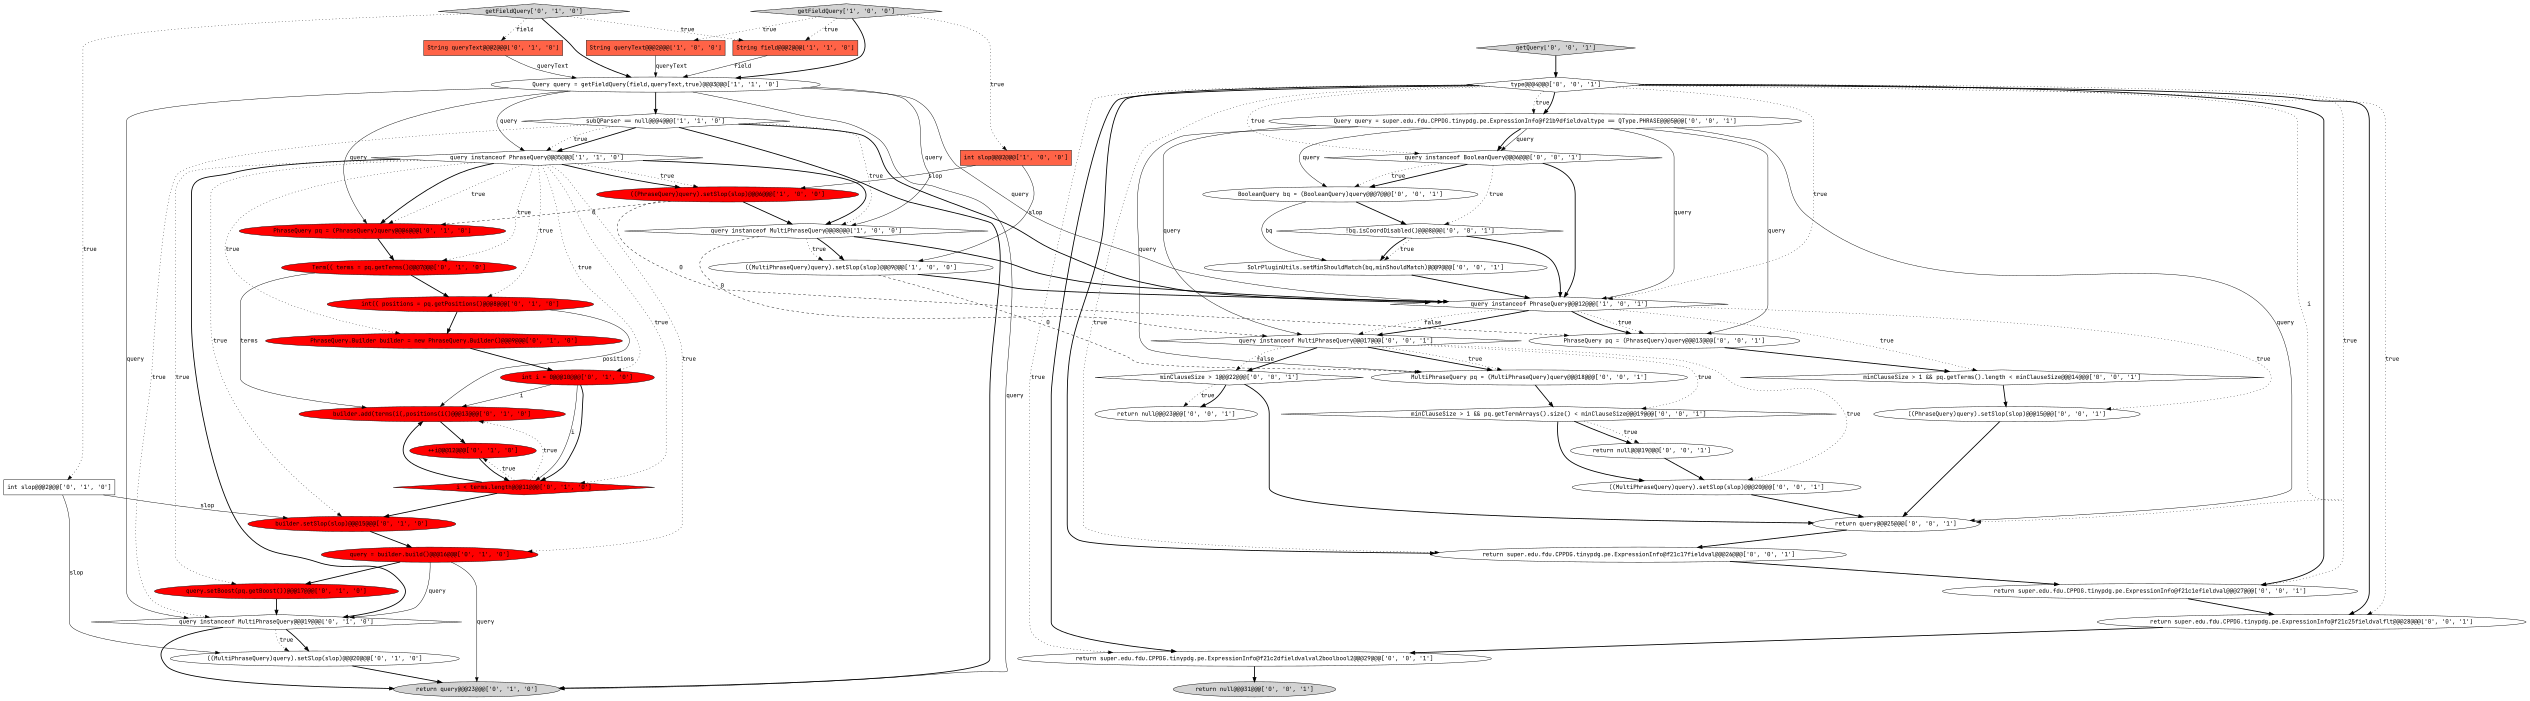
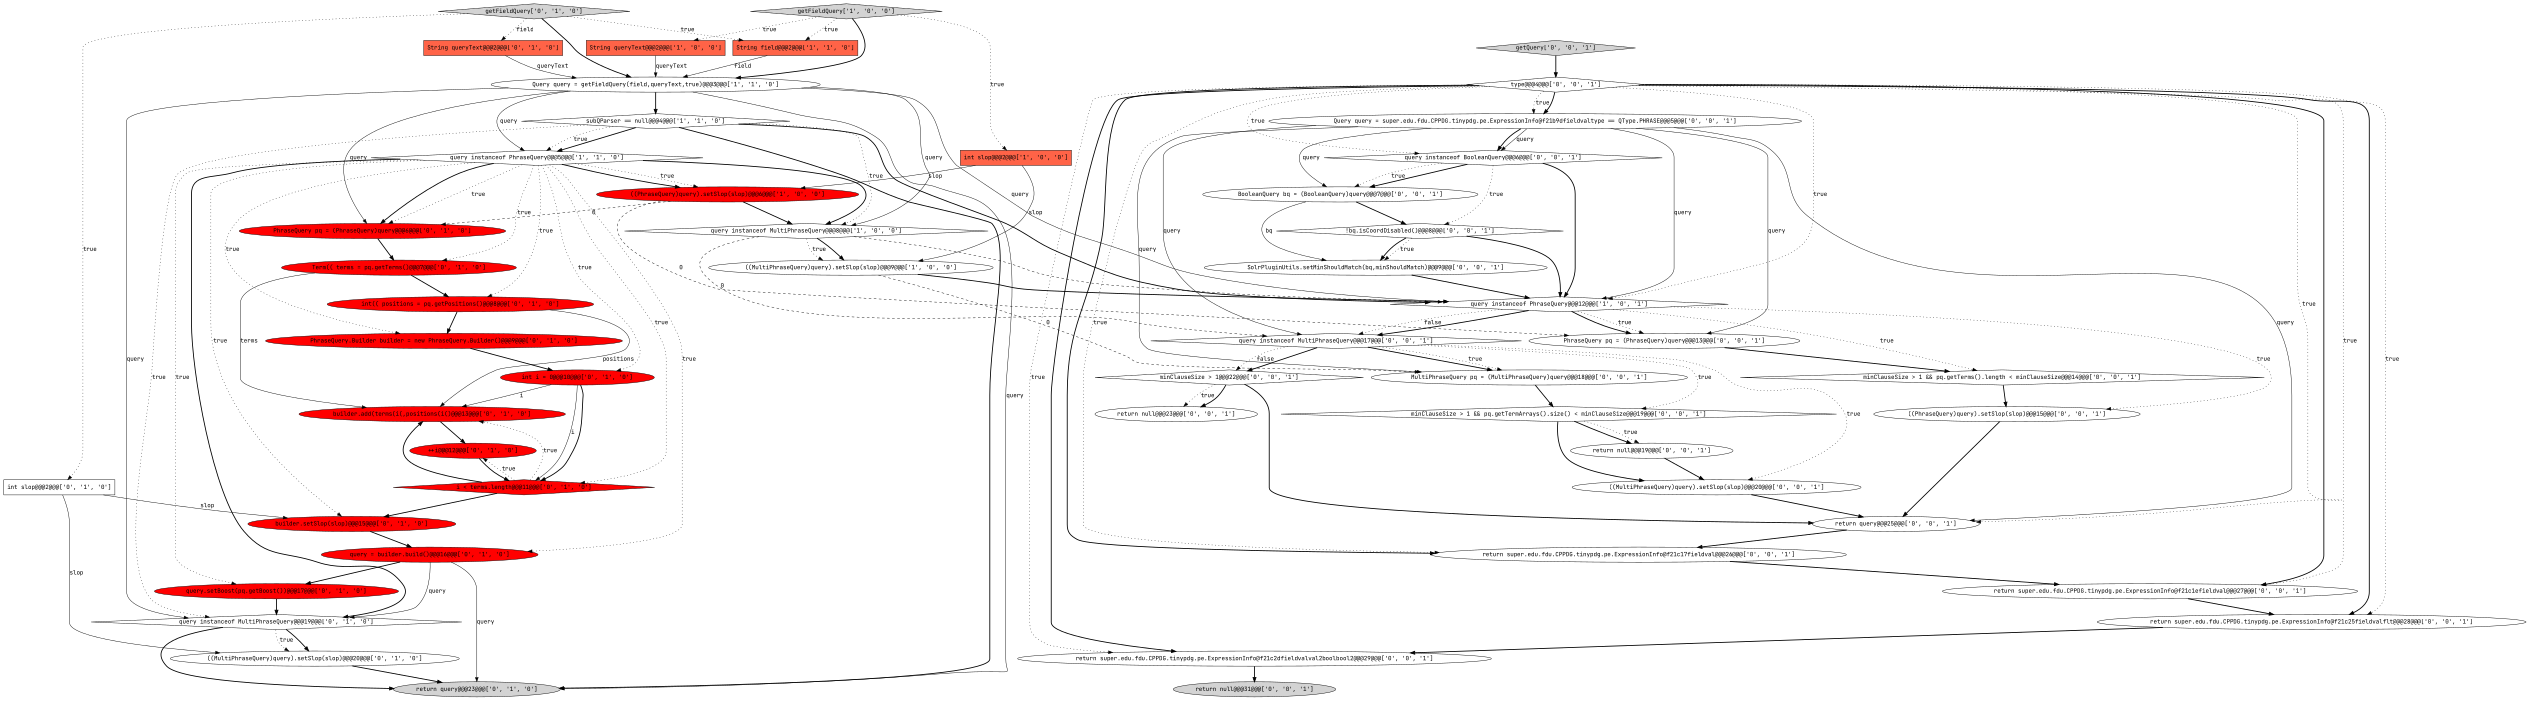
edge "query instanceof MultiPhraseQuery@@@8@@@['1', '0', '0']" -> "query instanceof PhraseQuery@@@12@@@['1', '0', '1']": style bold -> dashed
edge "type@@@4@@@['0', '0', '1']" -> "return query@@@25@@@['0', '0', '1']": label "i" -> "true"
